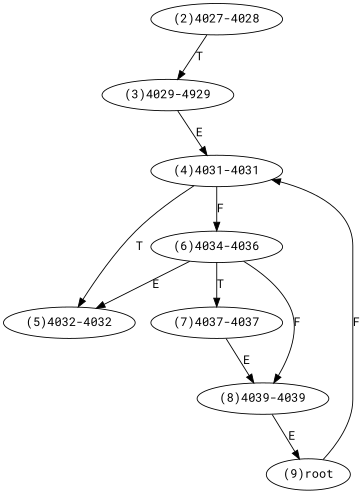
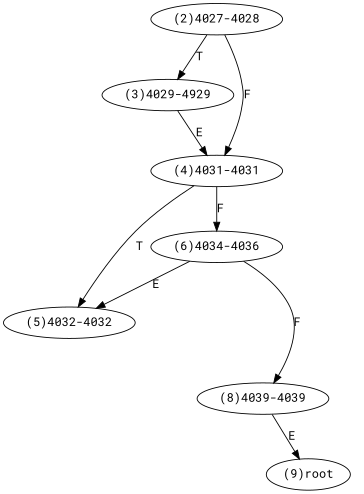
edge "(9)root" -> "(4)4031-4031": now "(2)4027-4028" -> "(4)4031-4031"
node "(7)4037-4037": removed
